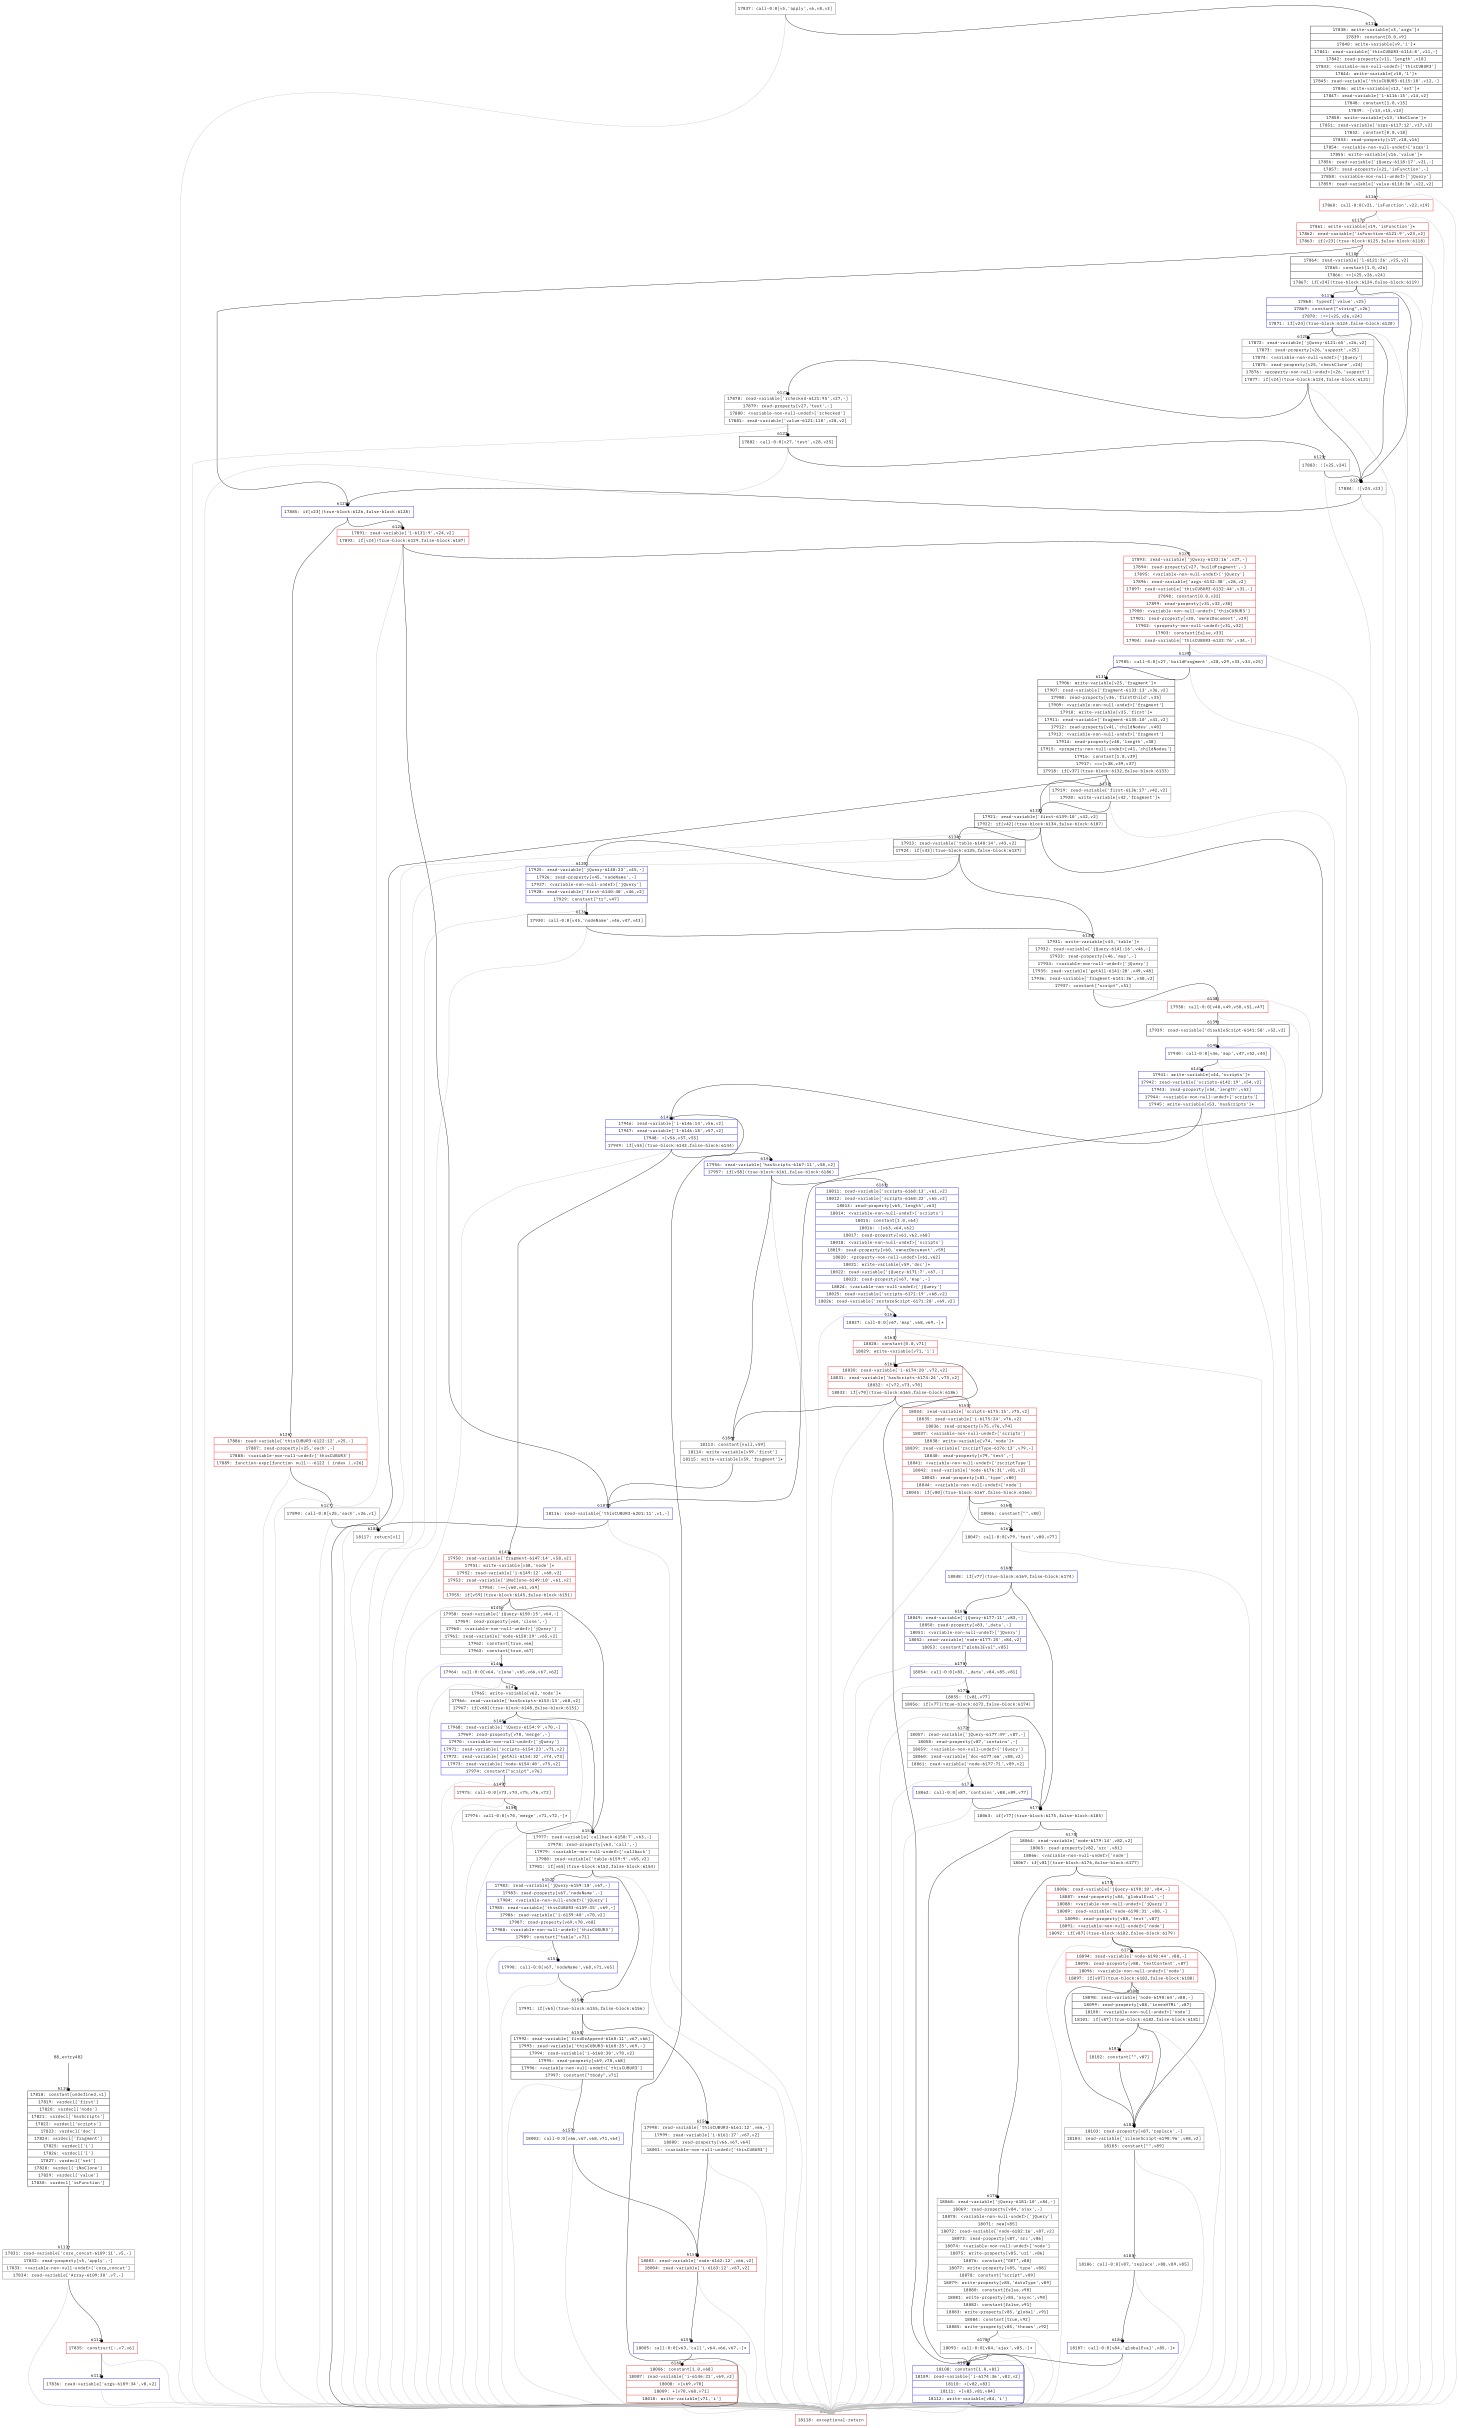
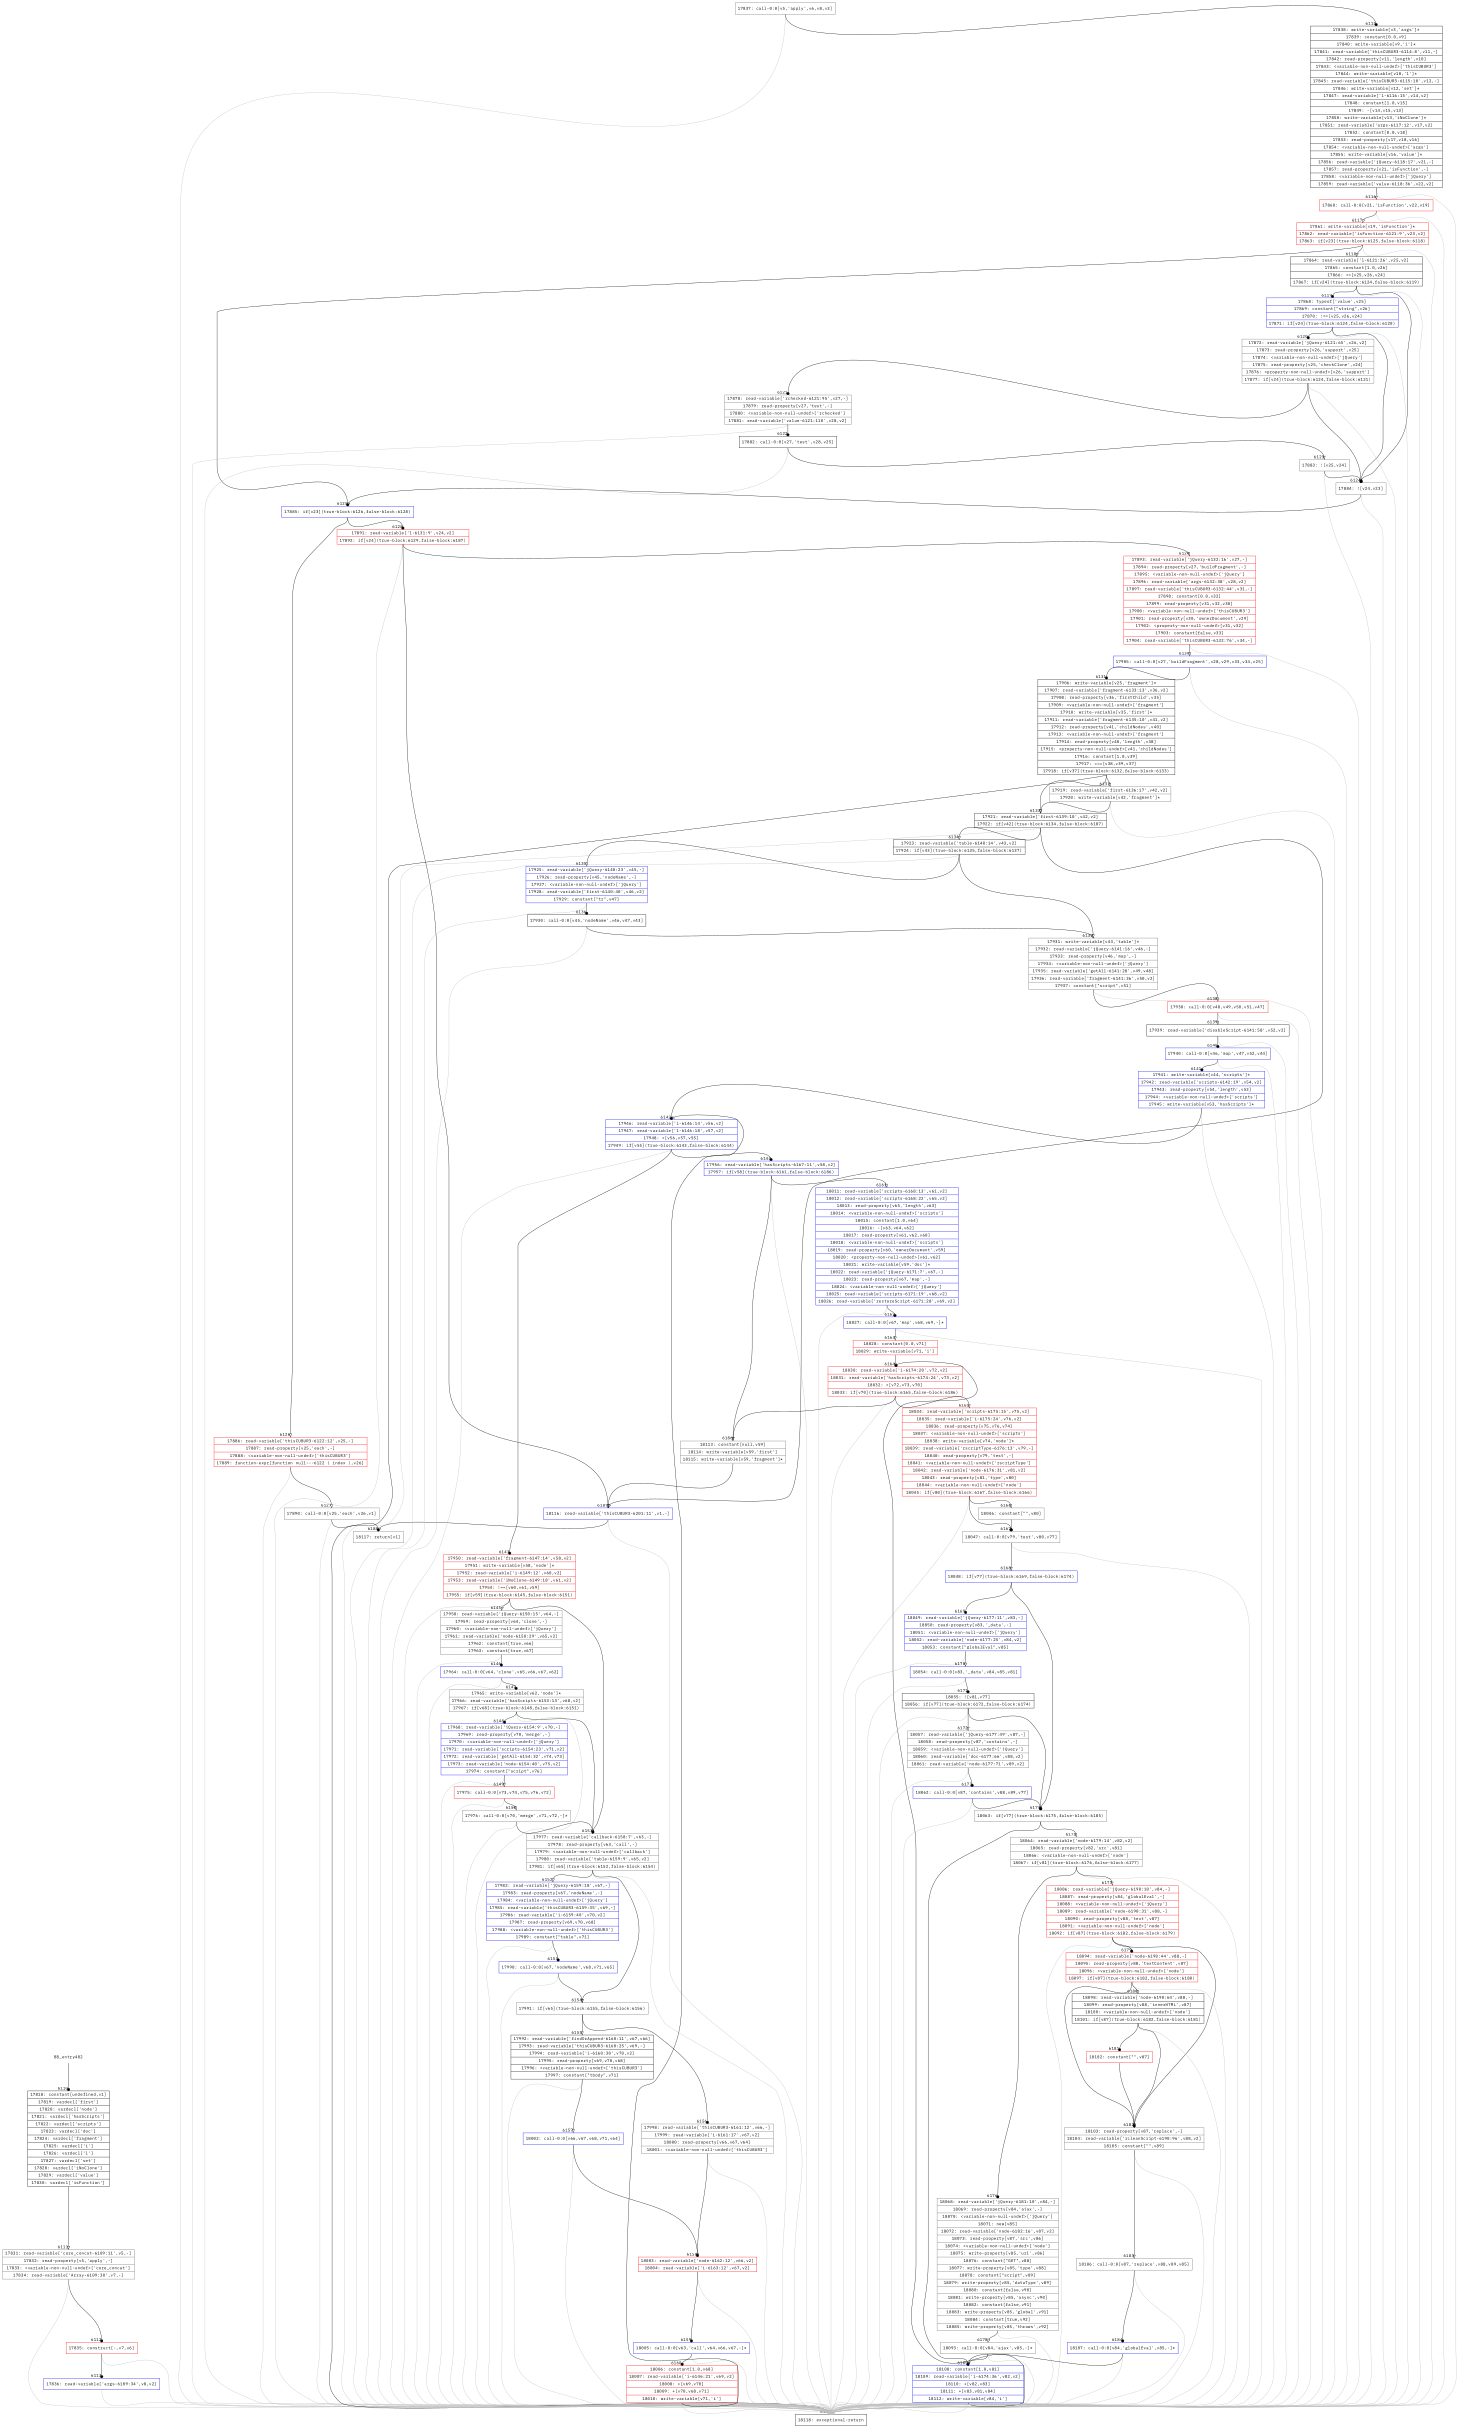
edge "18028: constant[0.0,v71]" -> "18030: read-variable['i-6174:20',v72,v2]": arrowhead dot -> onormal
node "18118: exceptional-return": color red -> black
